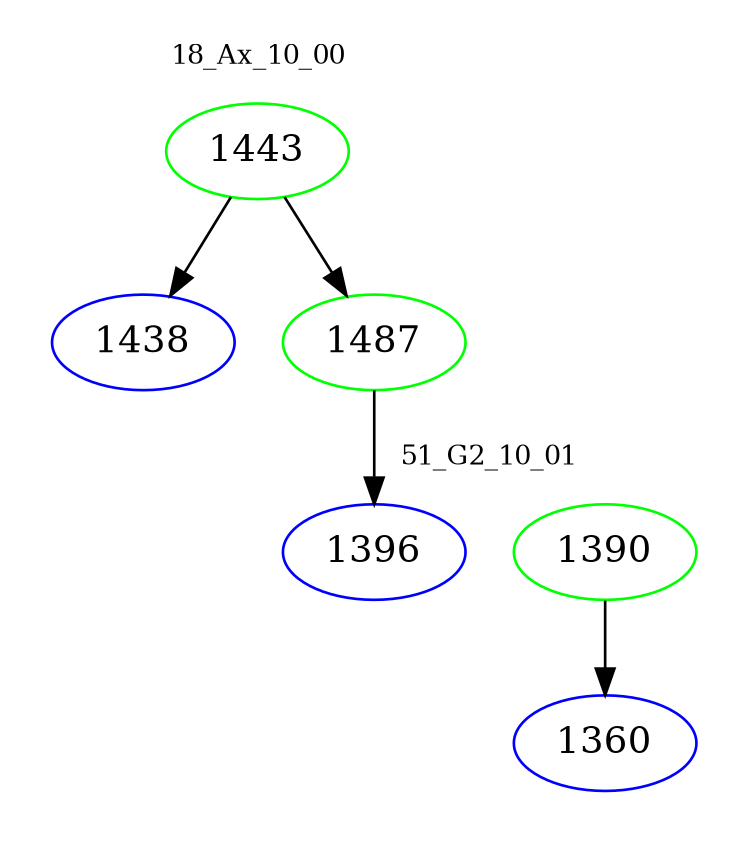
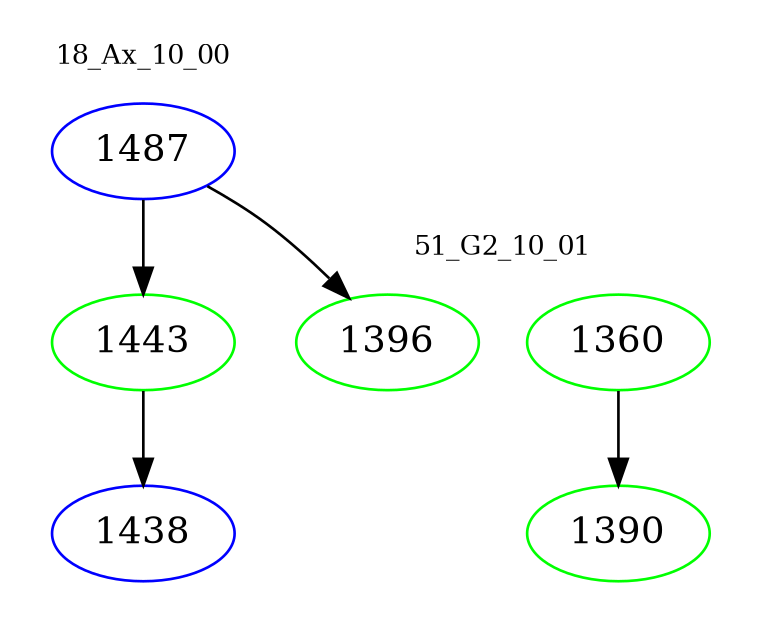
edge "1443" -> "1487": reversed
node "1487": color green -> blue
node "1396": color blue -> green
edge "1390" -> "1360": reversed
node "1360": color blue -> green
